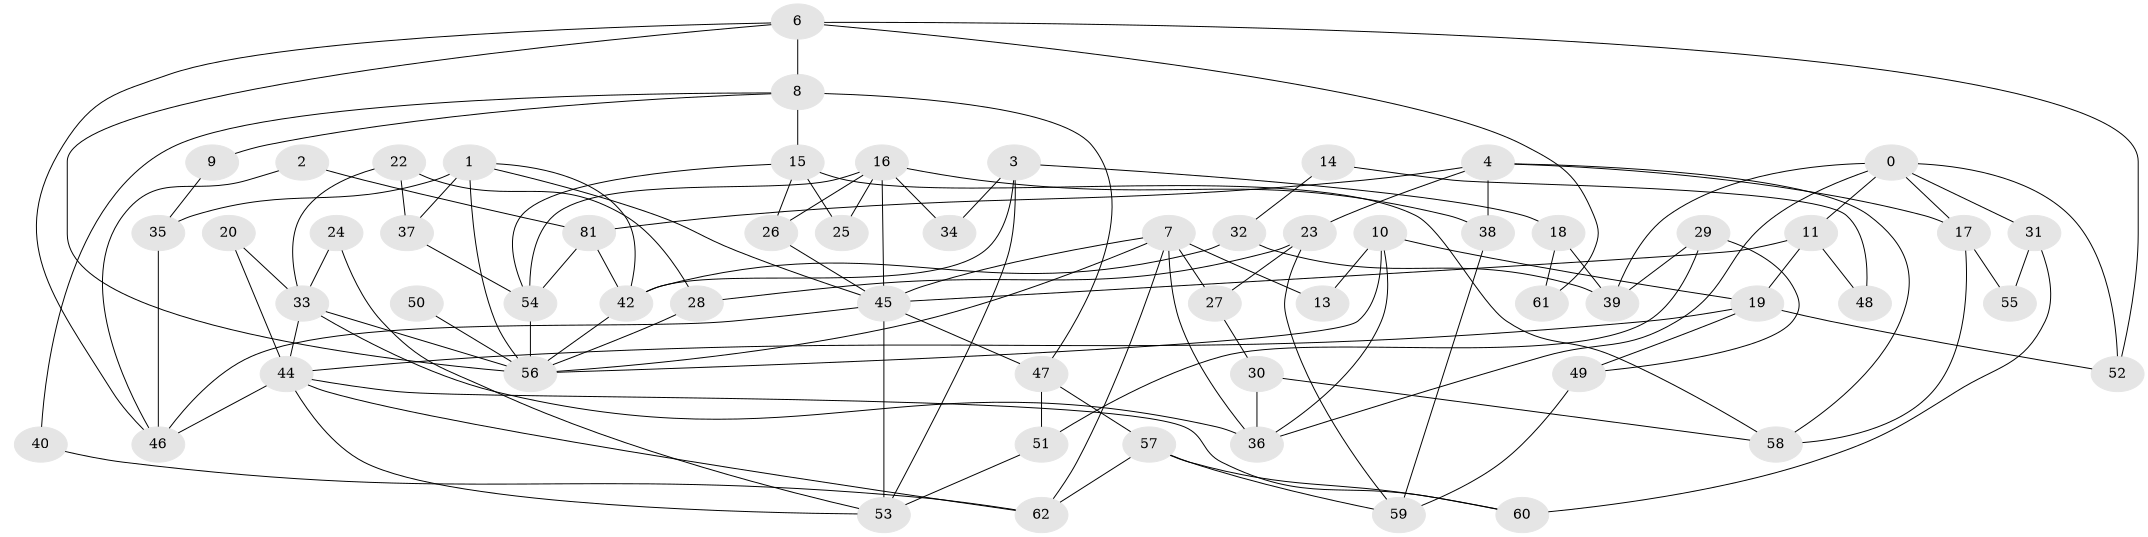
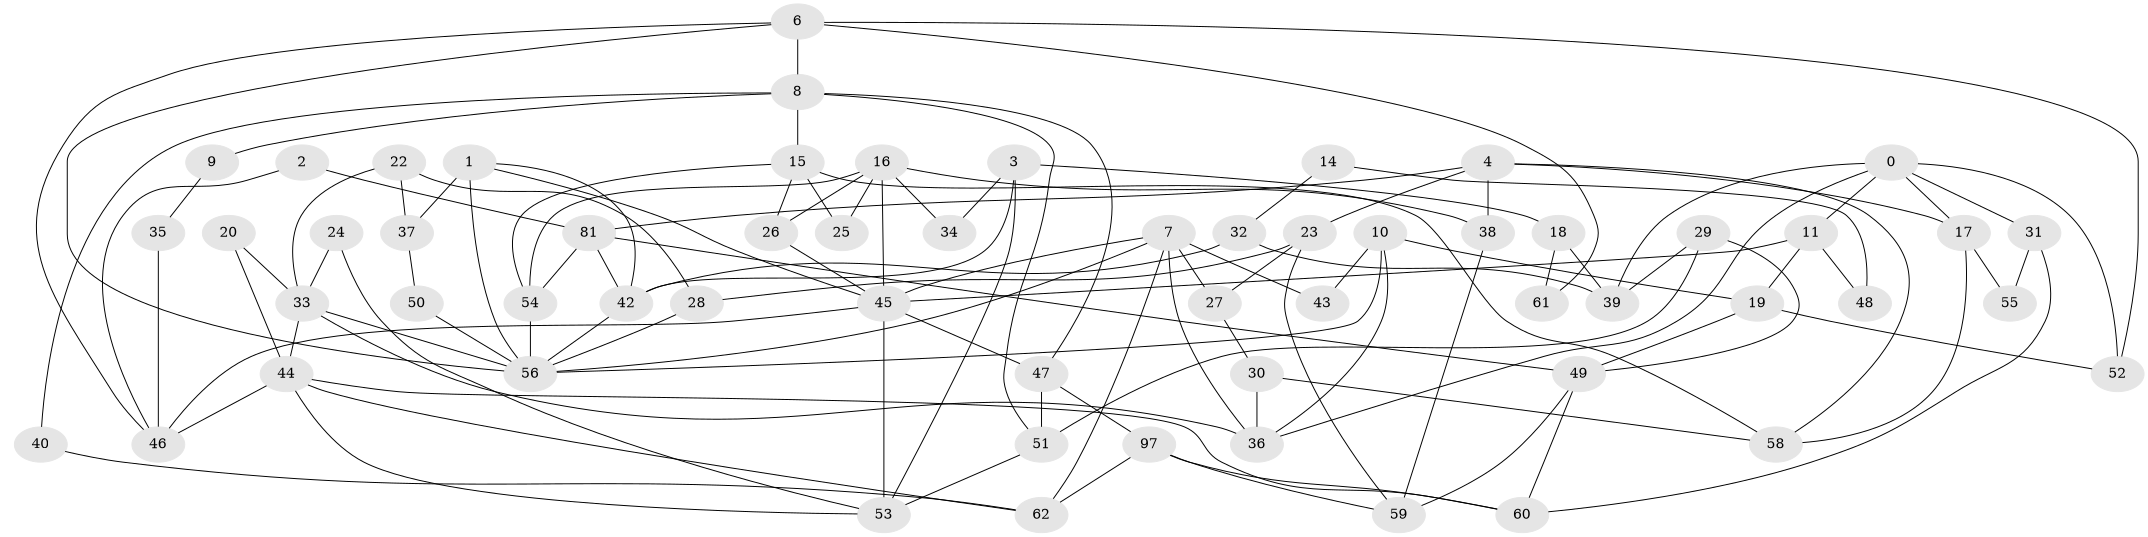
edge "8" -- "51": added
edge "1" -- "35": removed
edge "37" -- "54": now "37" -- "50"
edge "81" -- "49": added
node "13": label "13" -> "43"
edge "19" -- "44": removed
node "57": label "57" -> "97"
edge "49" -- "60": added
